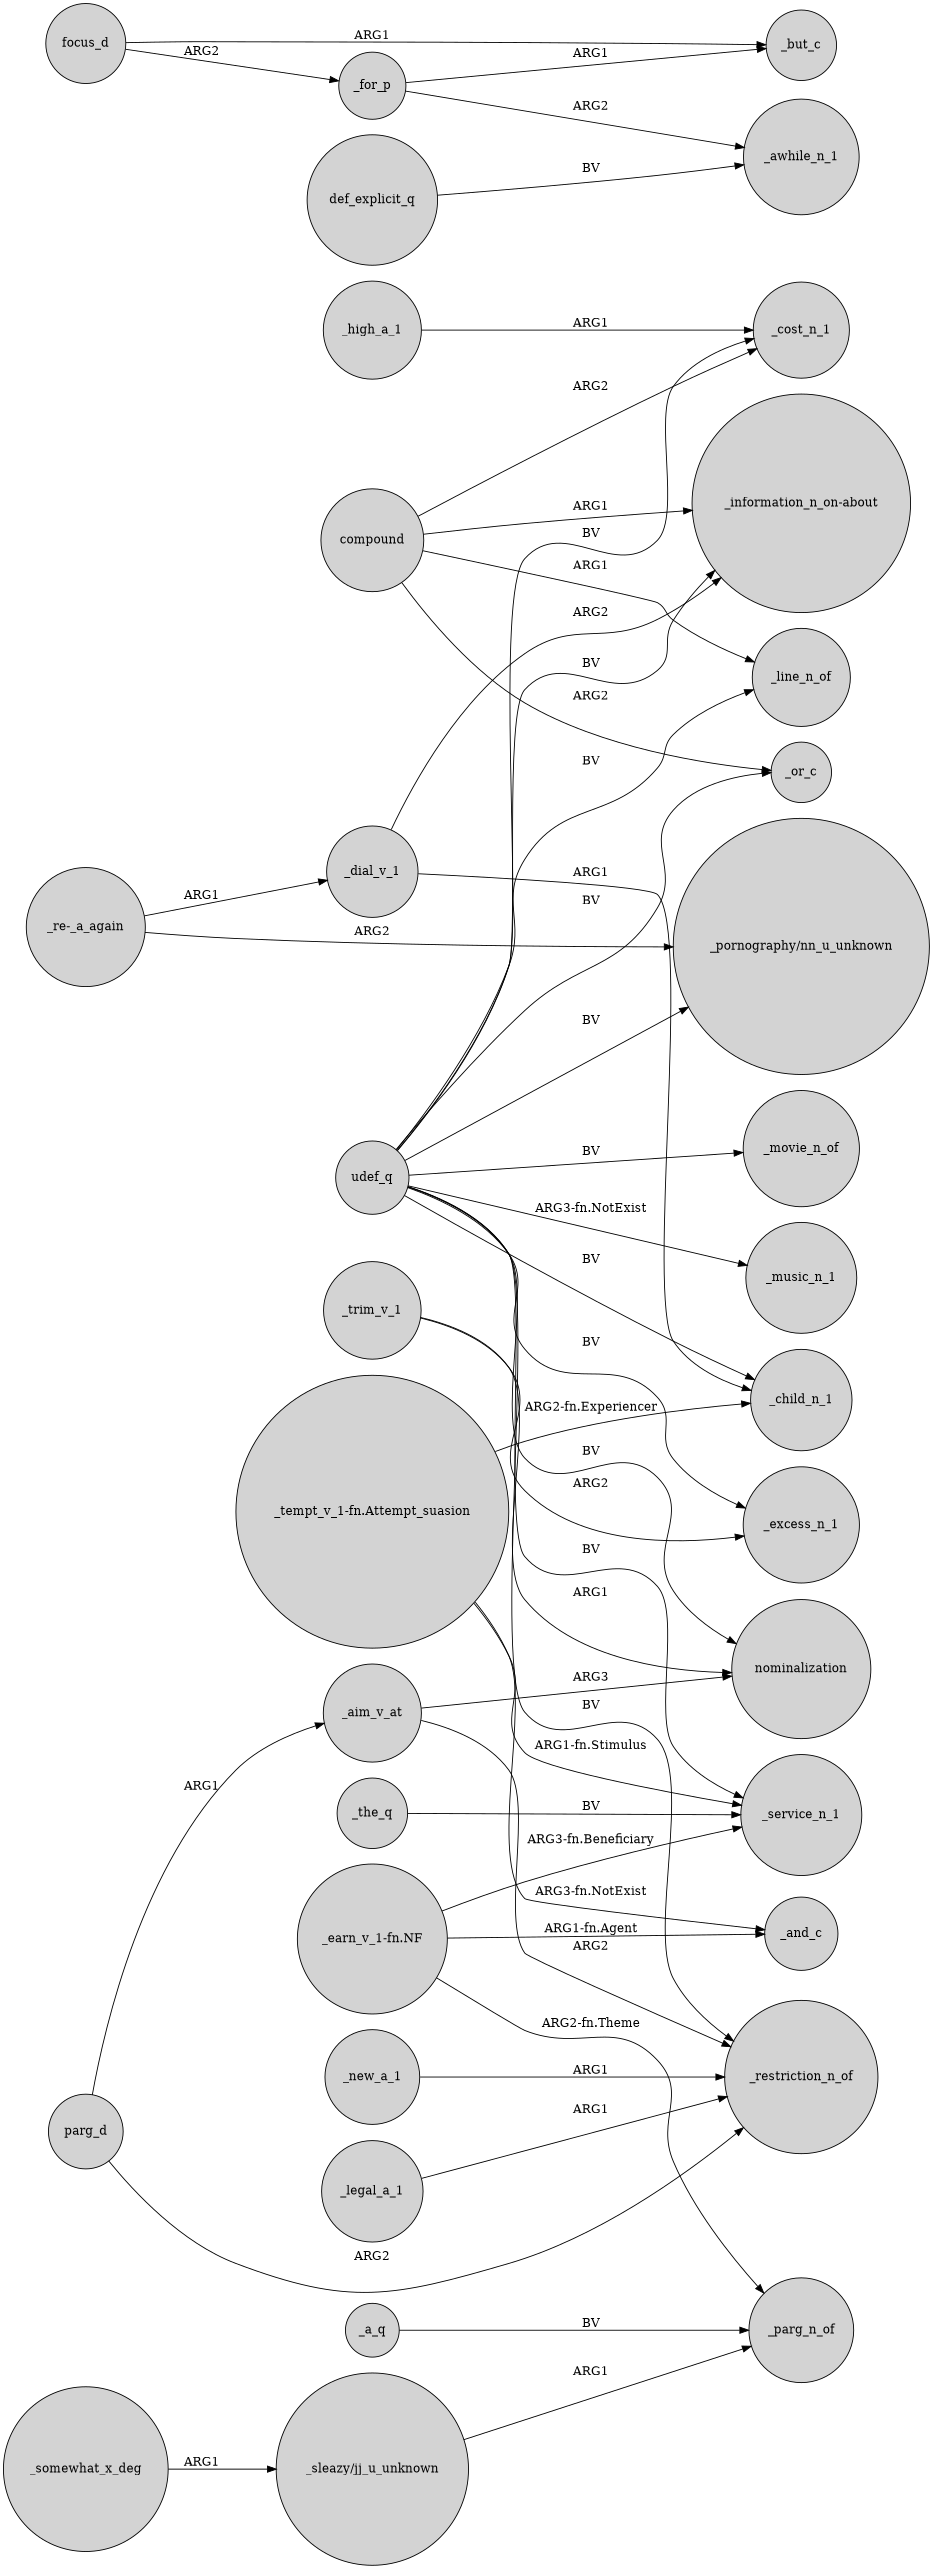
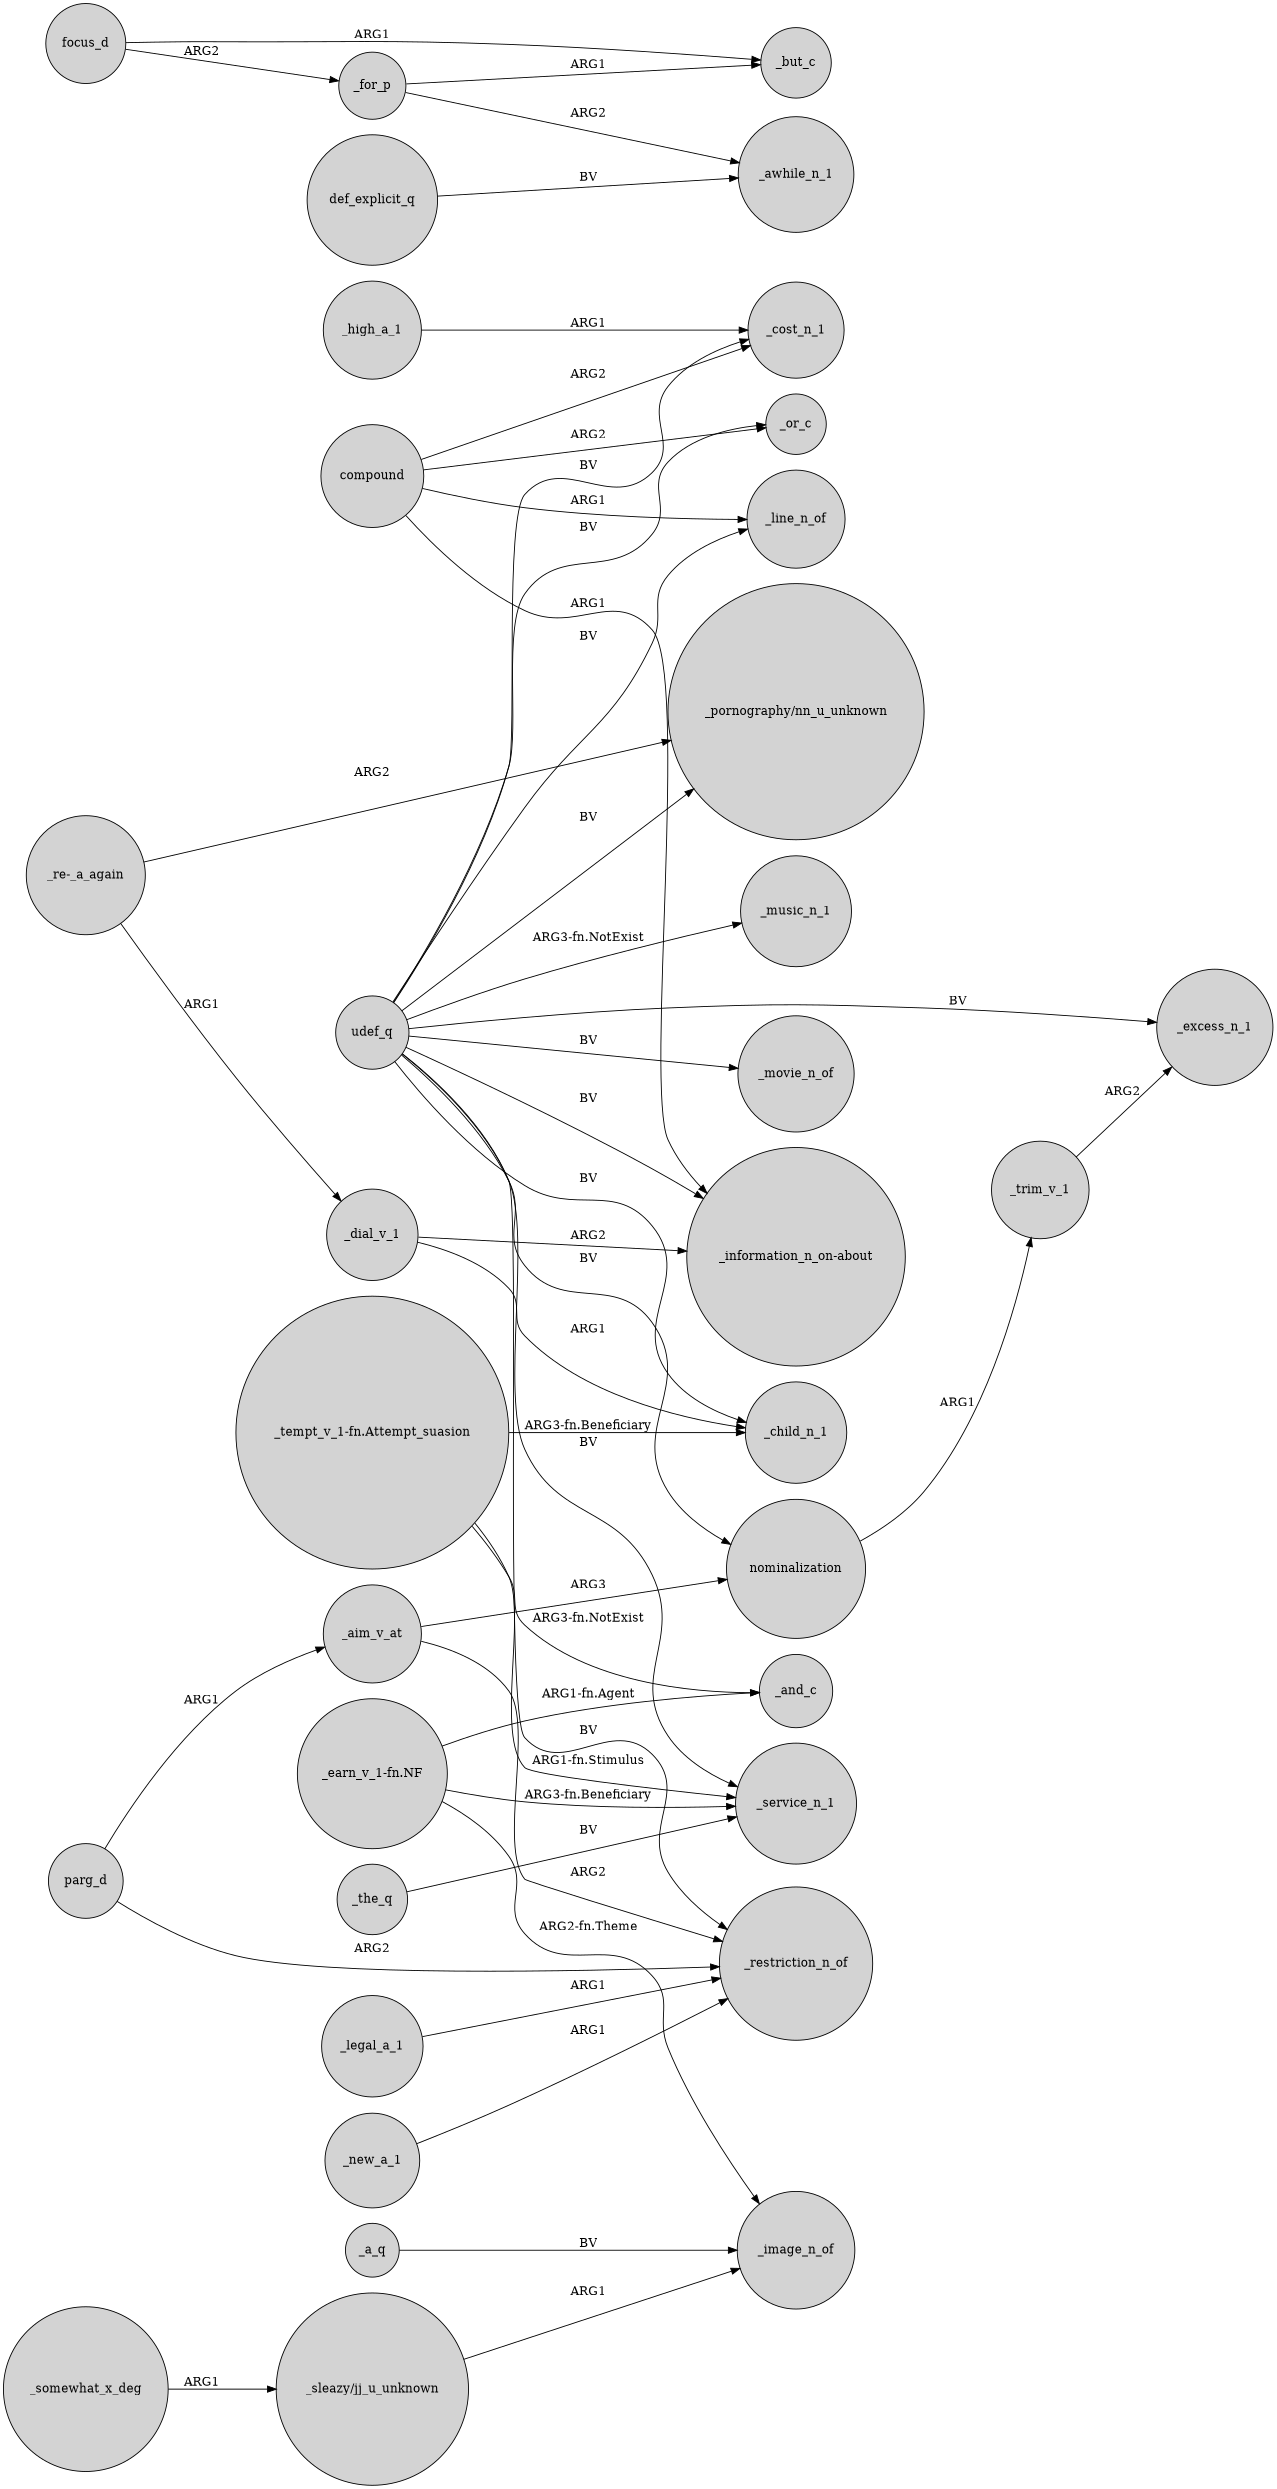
edge "_tempt_v_1-fn.Attempt_suasion" -> "_child_n_1": label "ARG2-fn.Experiencer" -> "ARG3-fn.Beneficiary"
edge "_trim_v_1" -> "nominalization": reversed
node "_parg_n_of": label "_parg_n_of" -> "_image_n_of"
